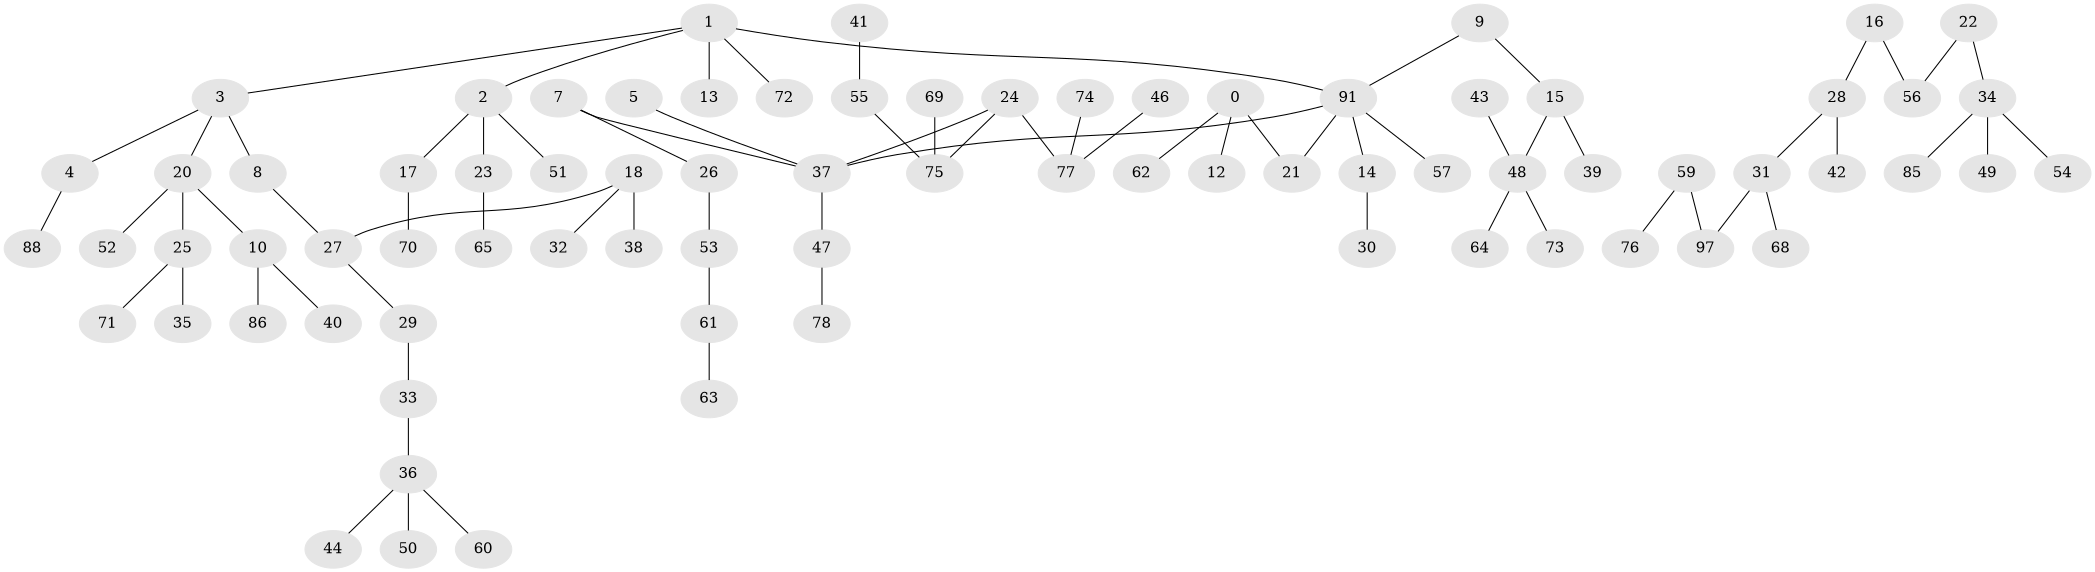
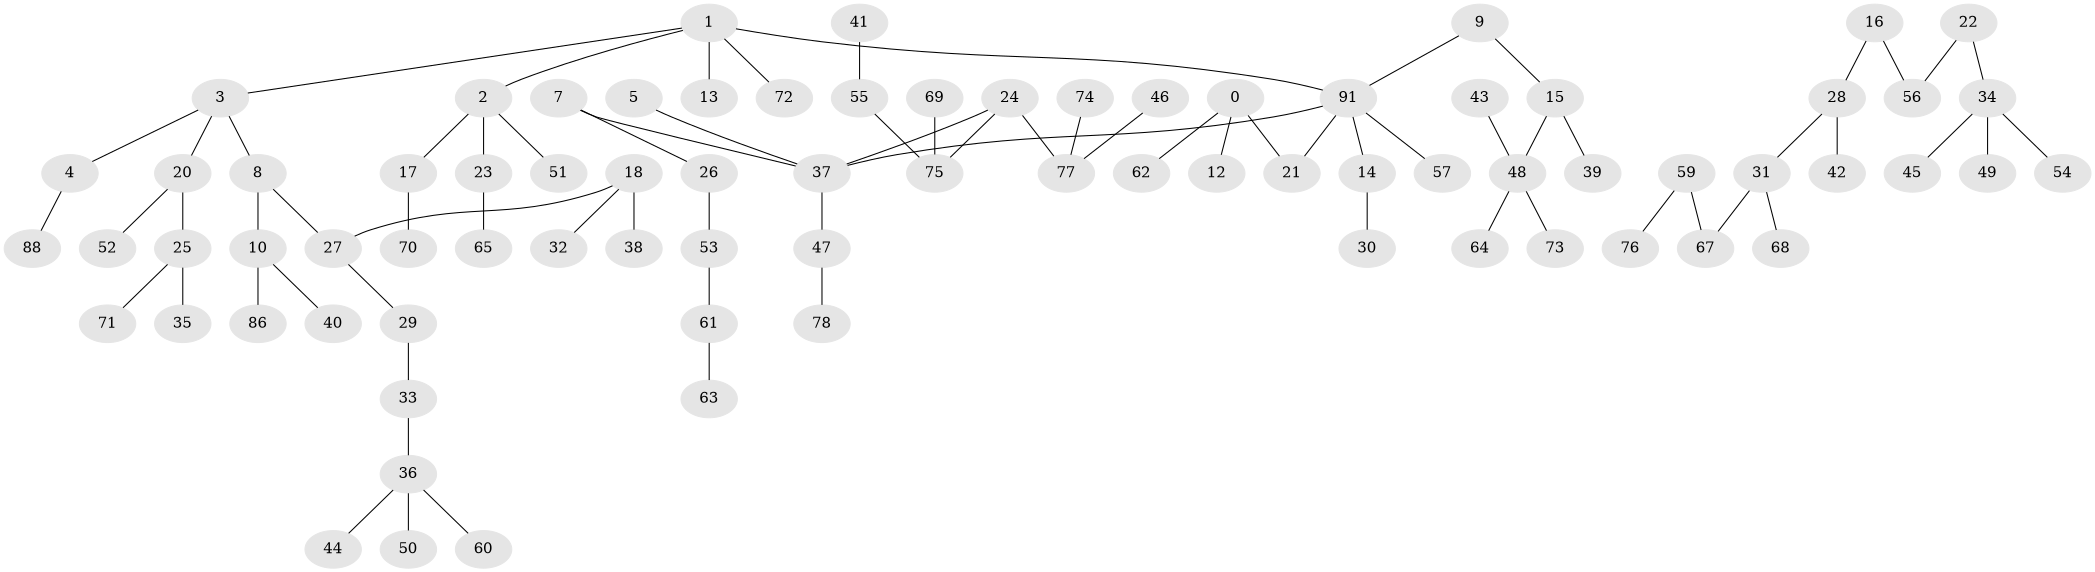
node "85": label "85" -> "45"
edge "20" -- "10": now "8" -- "10"
node "97": label "97" -> "67"
